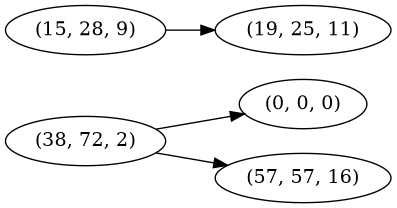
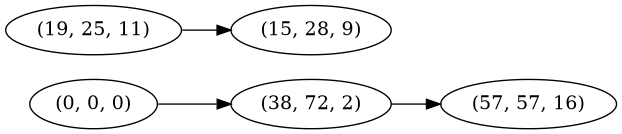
edge "(15, 28, 9)" -> "(19, 25, 11)": reversed
edge "(38, 72, 2)" -> "(0, 0, 0)": reversed
